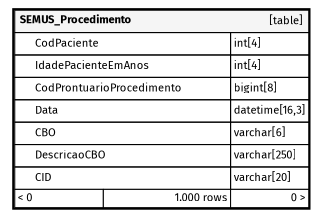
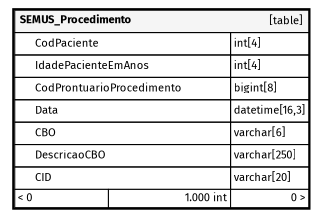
node "SEMUS_Procedimento": text "1.000 rows" -> "1.000 int"
